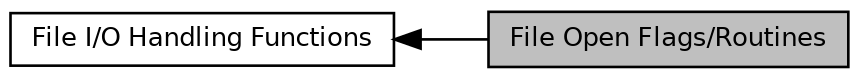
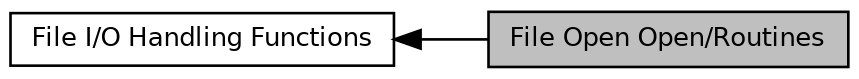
node "File Open Flags/Routines": label "File Open Flags/Routines" -> "File Open Open/Routines"
